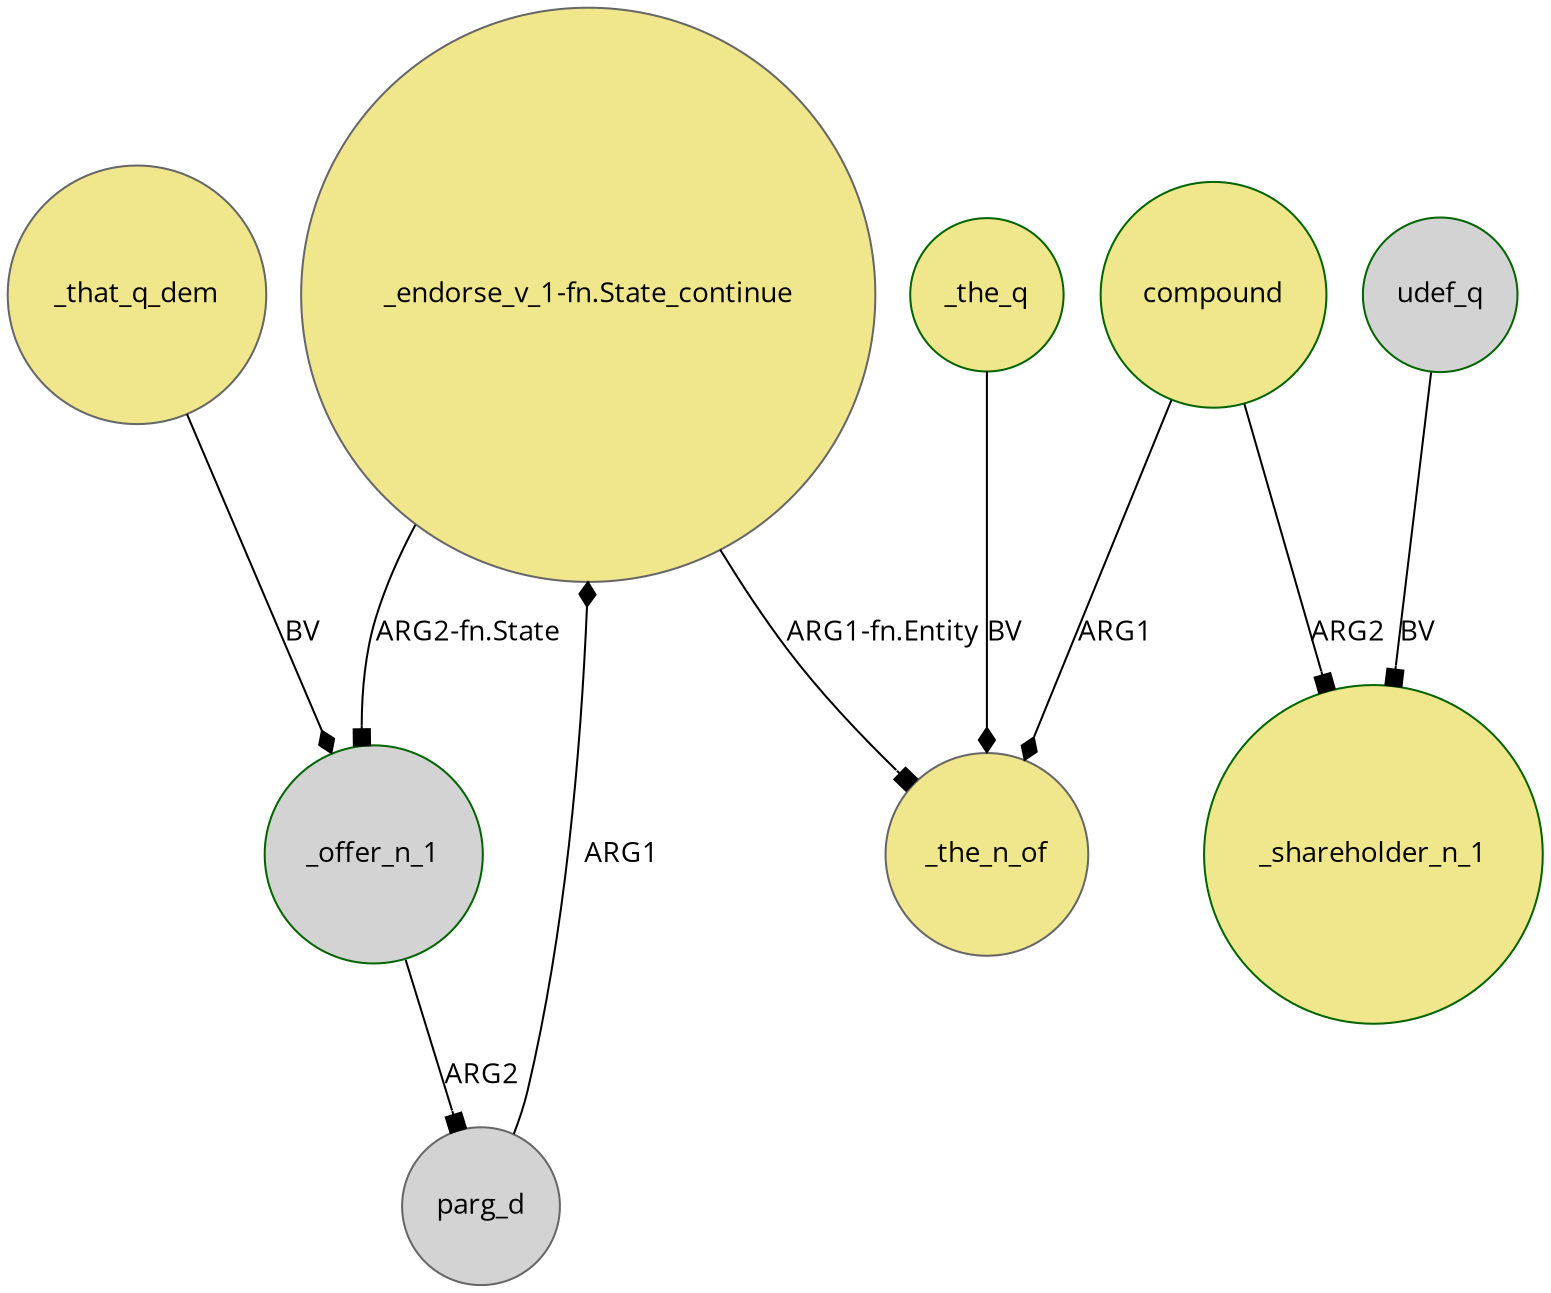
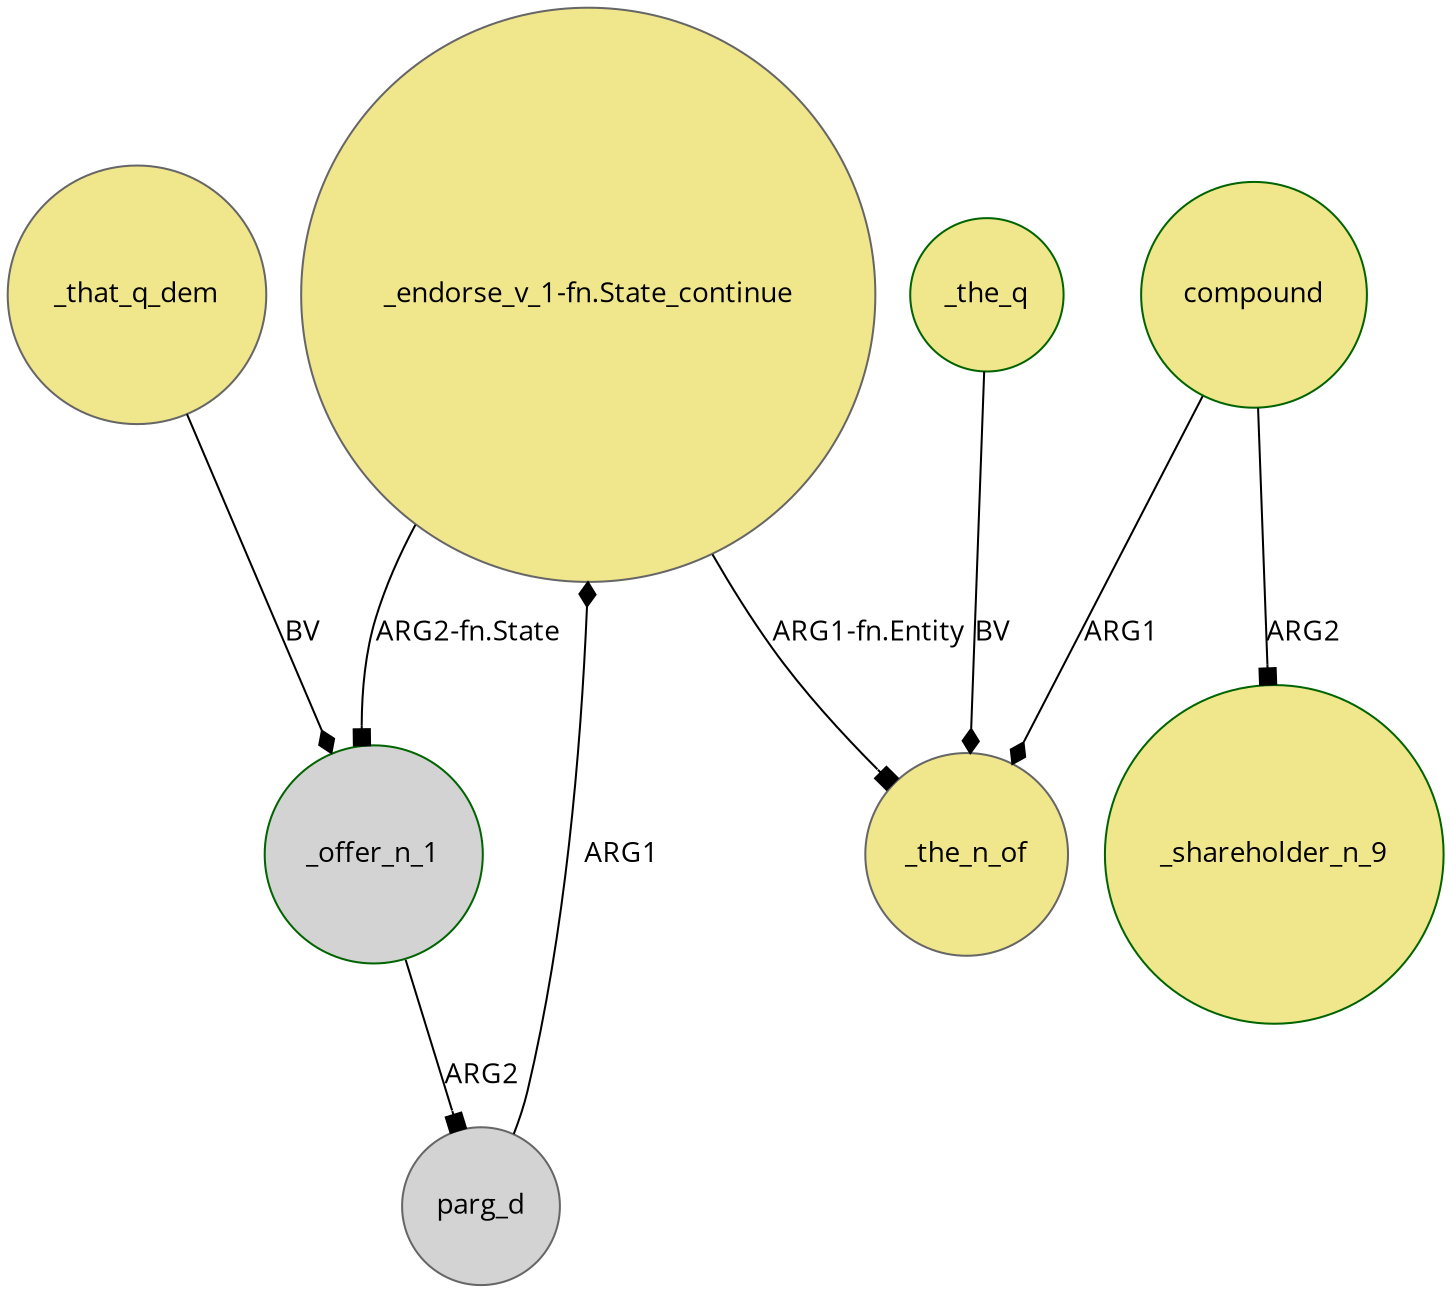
node "udef_q": removed
node "_shareholder_n_1": label "_shareholder_n_1" -> "_shareholder_n_9"
